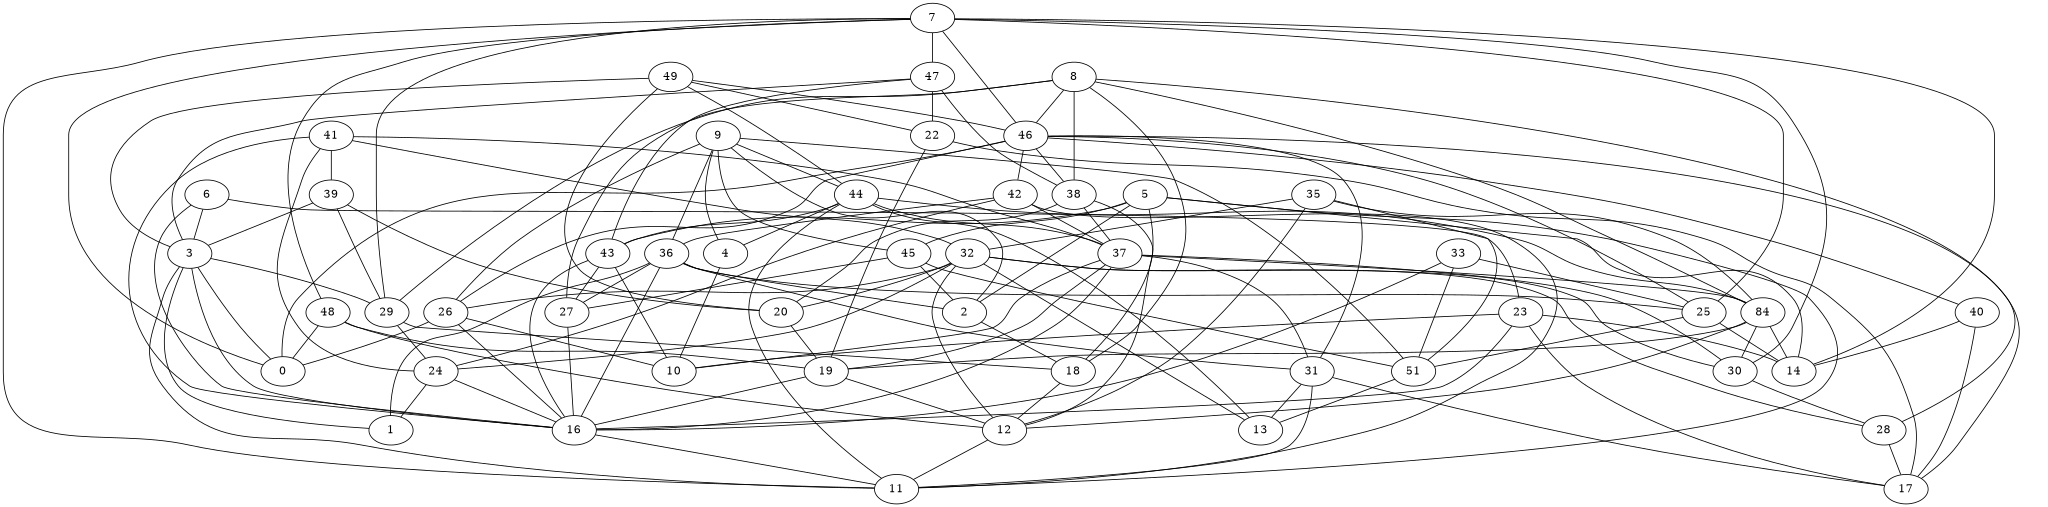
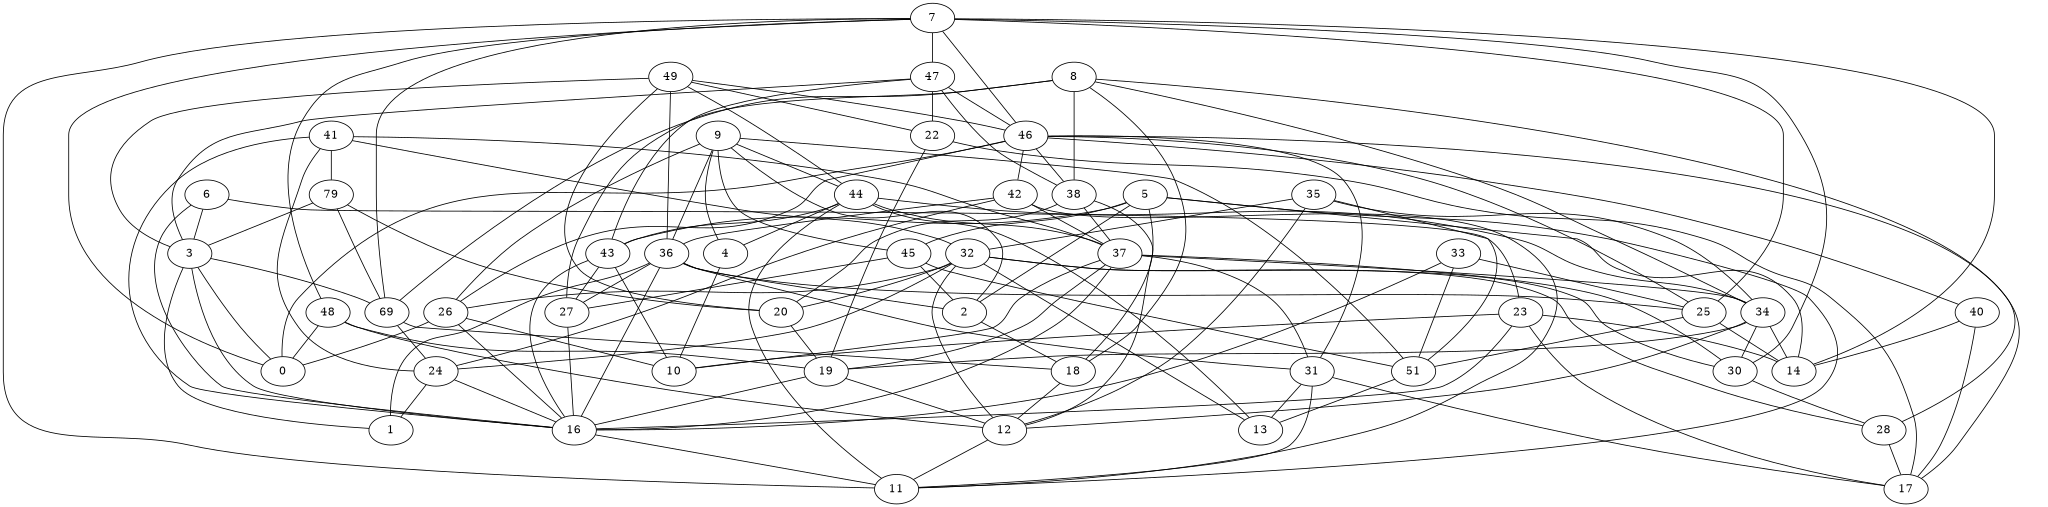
edge "8" -- "46": now "47" -- "46"
edge "49" -- "36": added
node "39": label "39" -> "79"
node "29": label "29" -> "69"
node "84": label "84" -> "34"
edge "3" -- "11": removed
